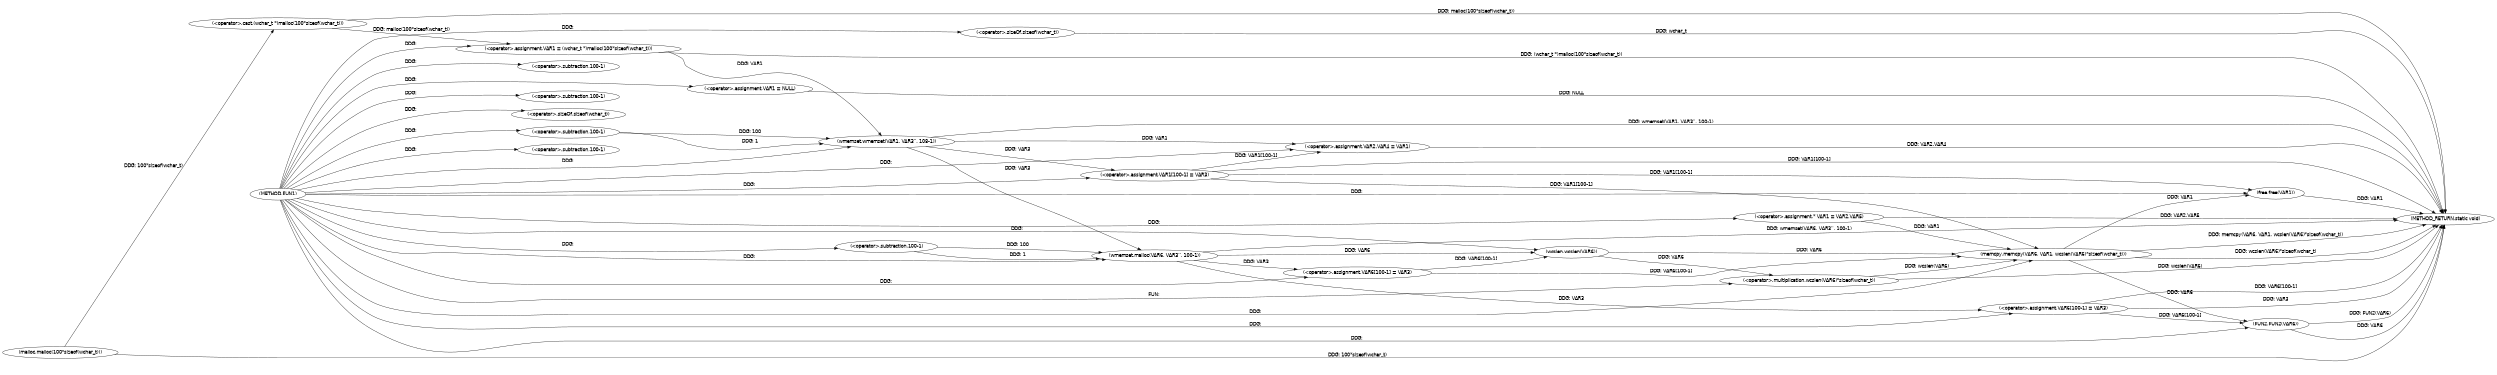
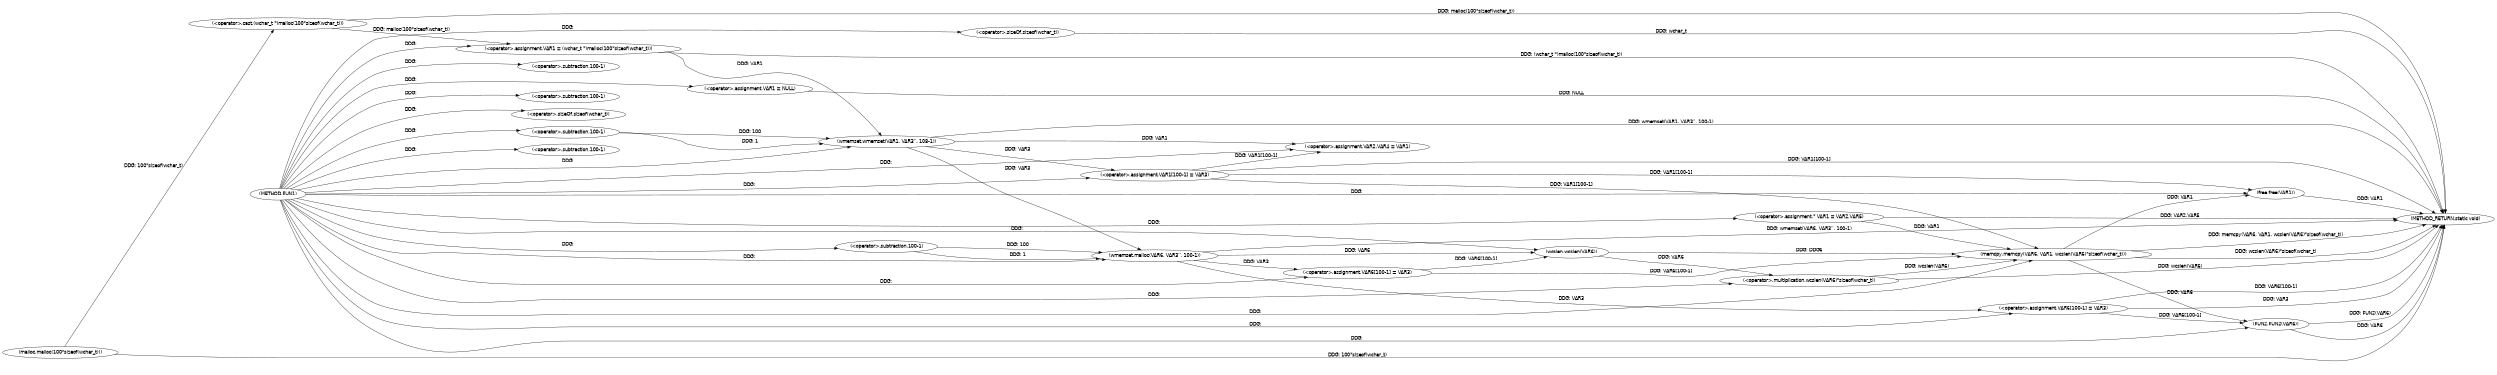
edge "(<operator>.assignment,VAR2.VAR4 = VAR1)" -> "(METHOD_RETURN,static void)": removed, label "DDG: VAR2.VAR4"
edge "(wcslen,wcslen(VAR6))" -> "(memcpy,memcpy(VAR6, VAR1, wcslen(VAR6)*sizeof(wchar_t)))": label "DDG: VAR6" -> "DDG: DDG6"
edge "(METHOD,FUN1)" -> "(<operator>.multiplication,wcslen(VAR6)*sizeof(wchar_t))": label "FUN: " -> "DDG: "
